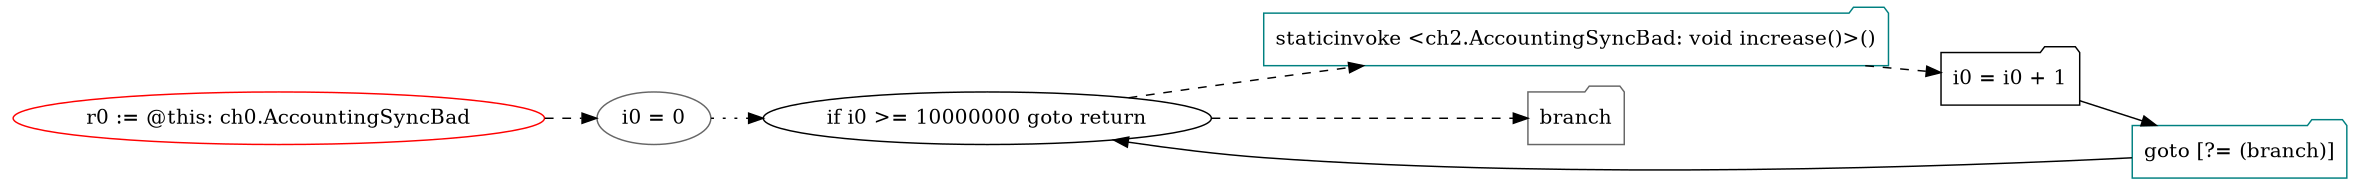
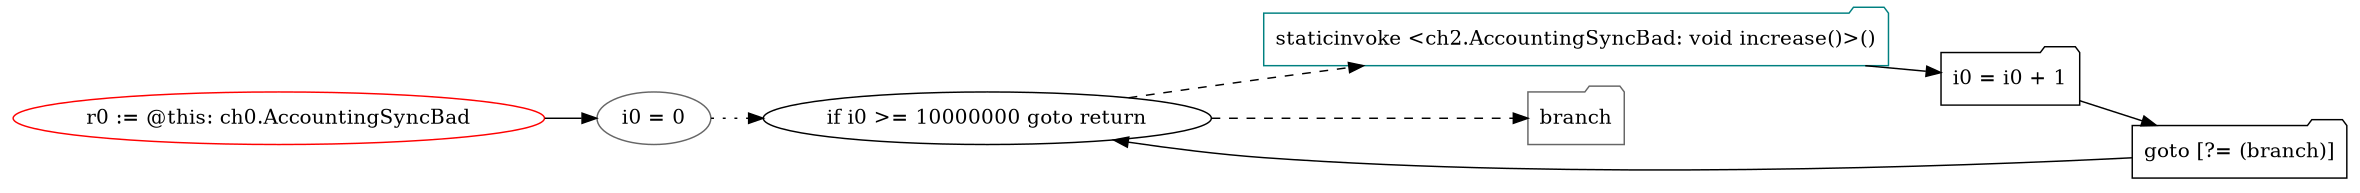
edge "staticinvoke <ch2.AccountingSyncBad: void increase()>()" -> "i0 = i0 + 1": style dashed -> solid
edge "r0 := @this: ch0.AccountingSyncBad" -> "i0 = 0": style dashed -> solid
node "goto [?= (branch)]": color teal -> black
